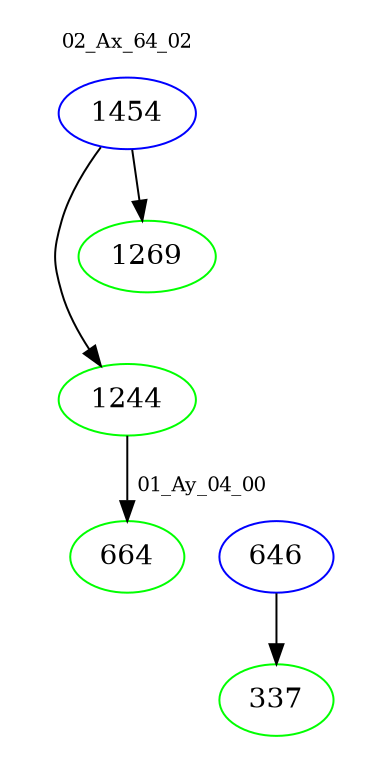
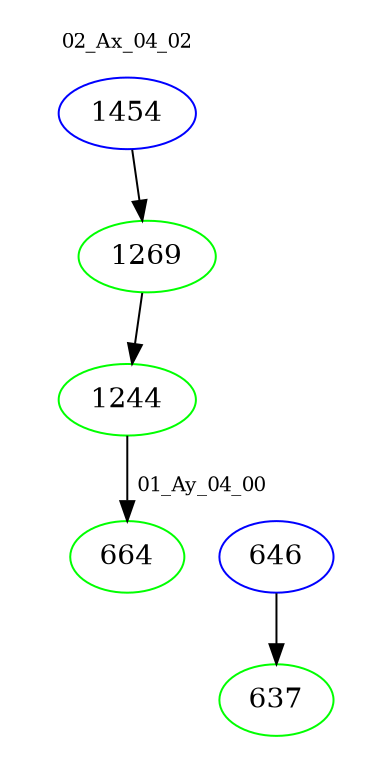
cluster "02_Ax_64_02": label "02_Ax_64_02" -> "02_Ax_04_02"
edge "1454" -> "1244": now "1269" -> "1244"
node "337": label "337" -> "637"
